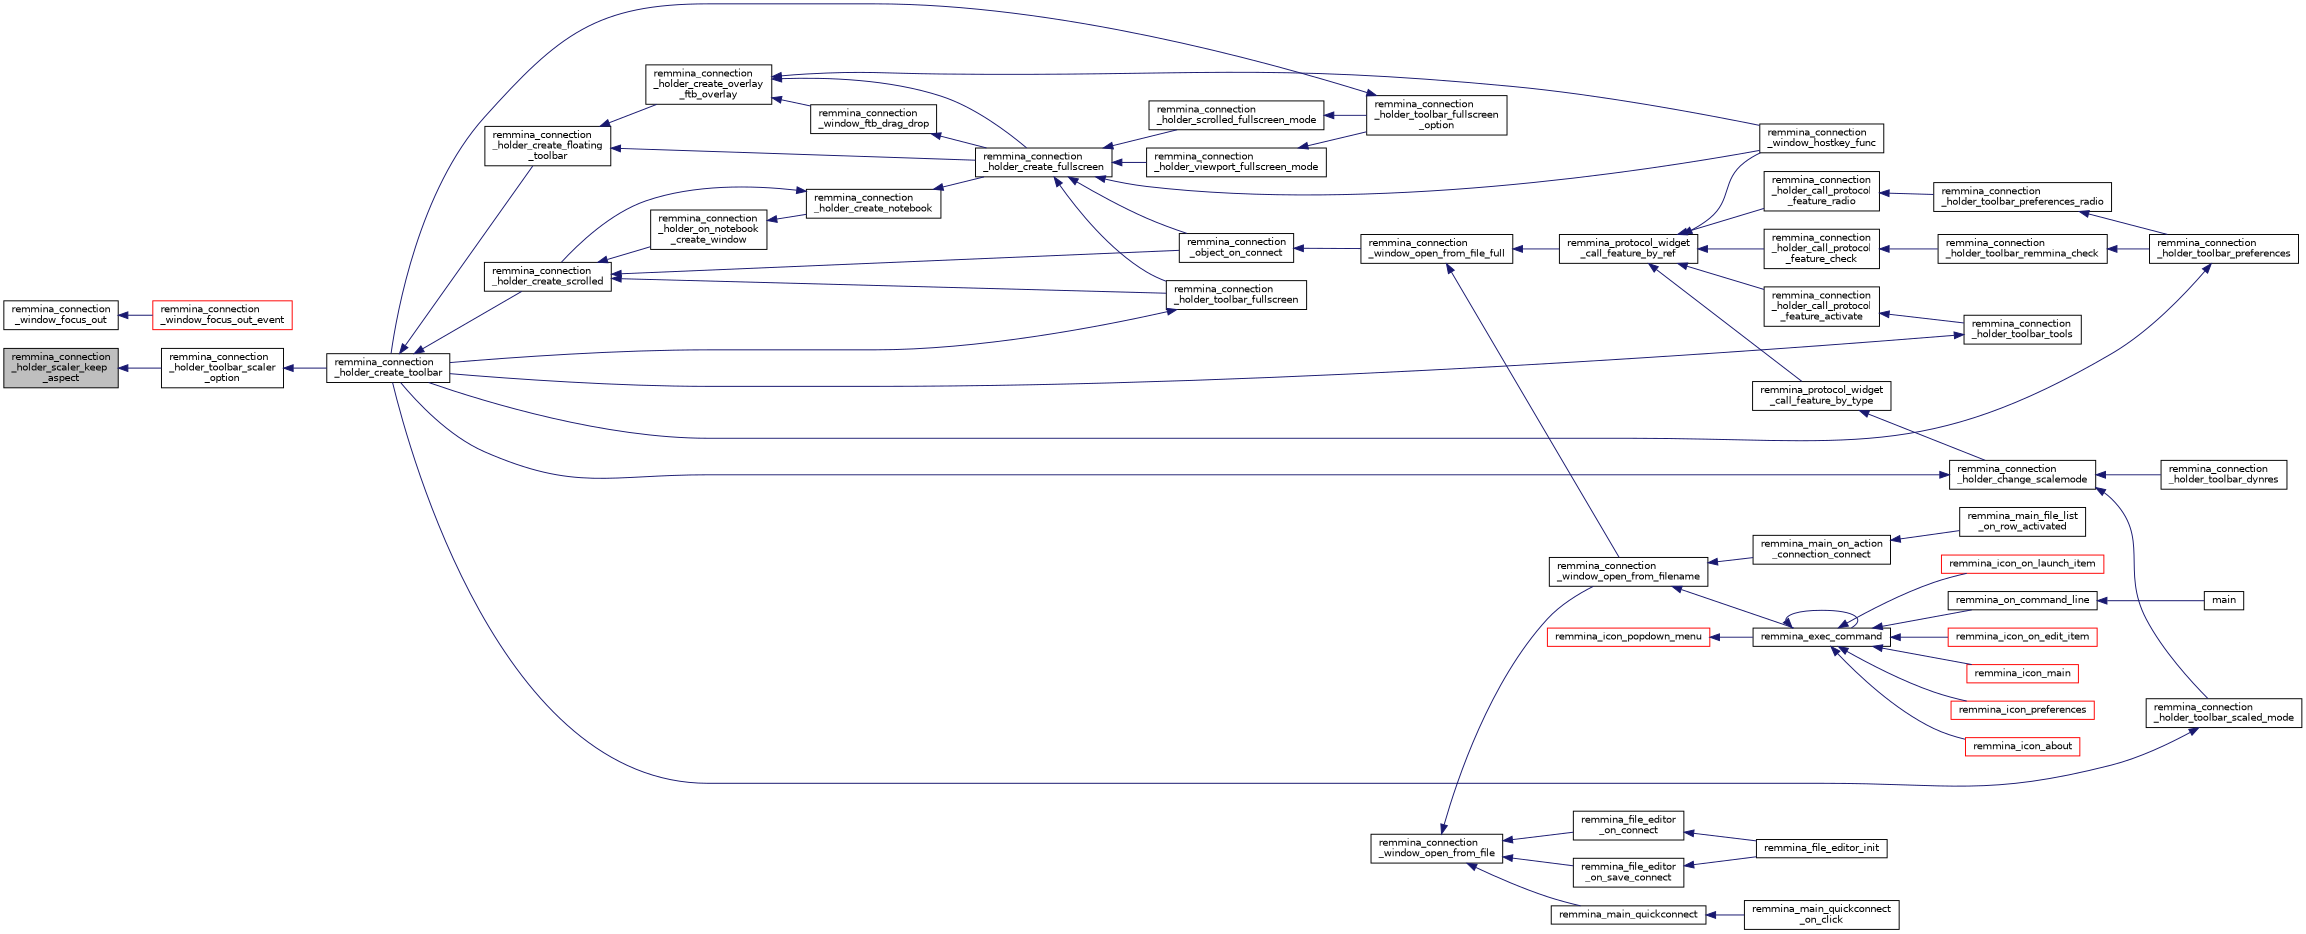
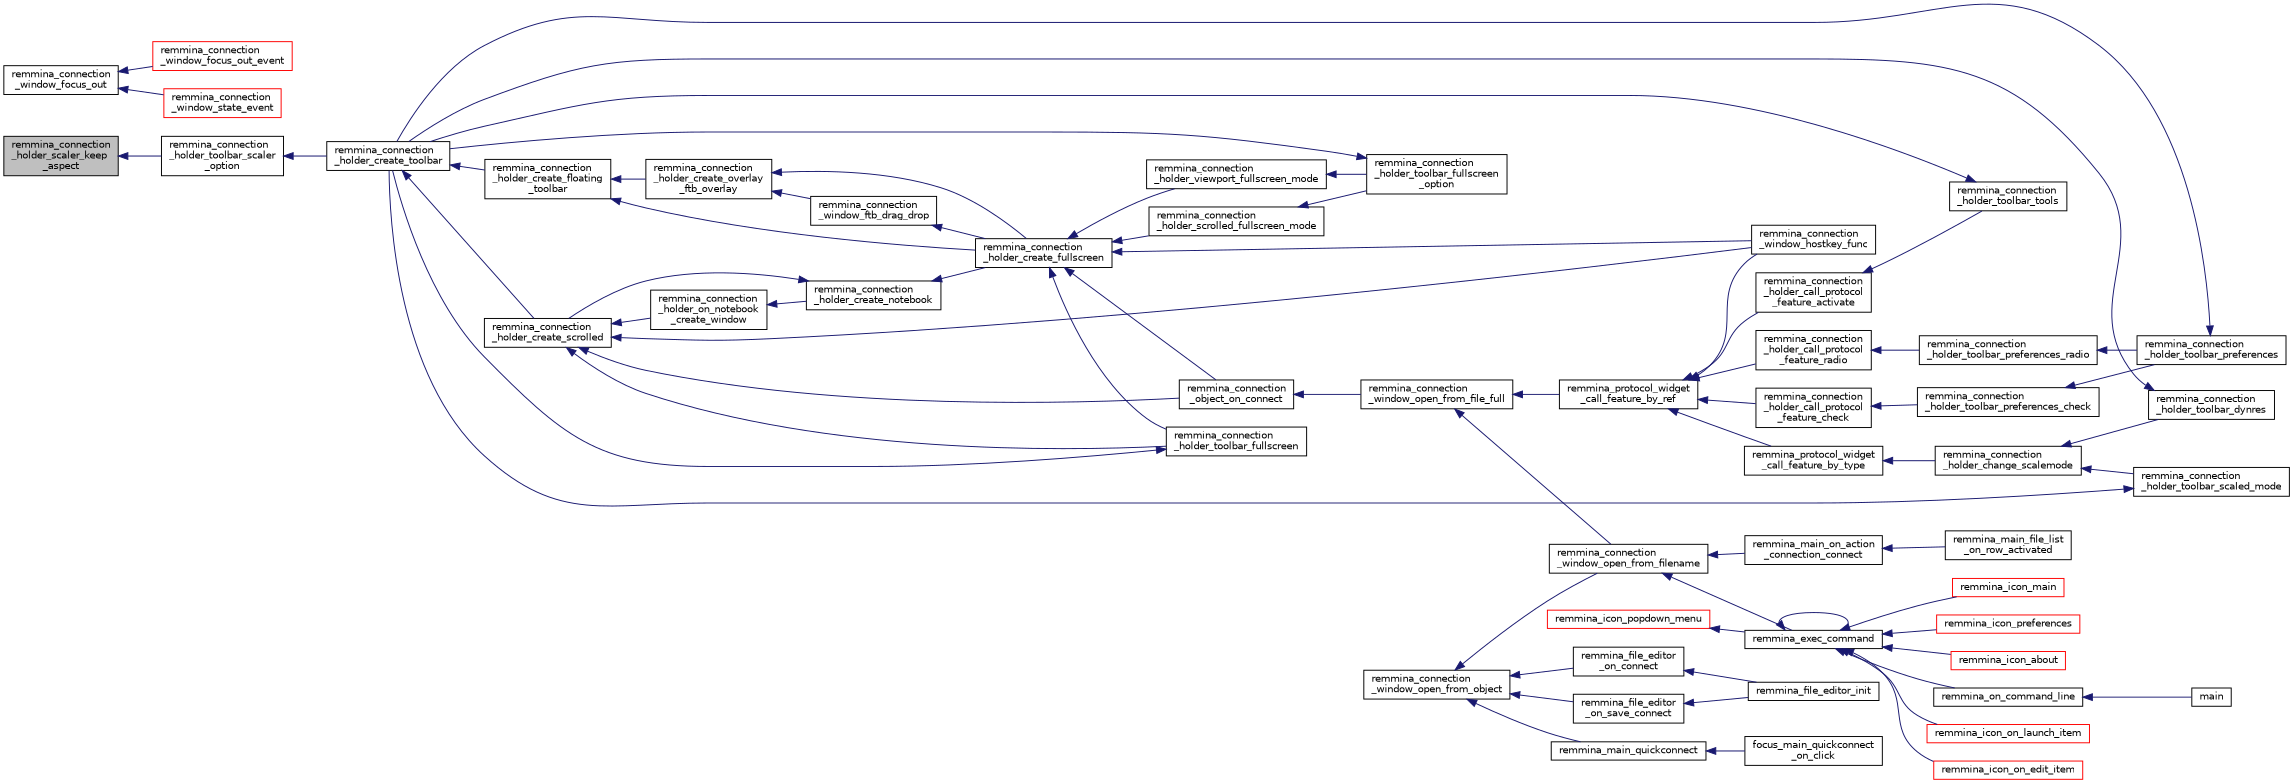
edge "remmina_connection _window_hostkey_func" -> "remmina_connection _holder_create_overlay _ftb_overlay": now "remmina_connection _window_hostkey_func" -> "remmina_connection _holder_create_scrolled"
node "remmina_connection _window_state_event": added
node "remmina_connection _holder_toolbar_remmina_check": label "remmina_connection _holder_toolbar_remmina_check" -> "remmina_connection _holder_toolbar_preferences_check"
edge "remmina_connection _holder_create_toolbar" -> "remmina_connection _holder_change_scalemode": now "remmina_connection _holder_create_toolbar" -> "remmina_connection _holder_toolbar_dynres"
node "remmina_connection _window_open_from_file": label "remmina_connection _window_open_from_file" -> "remmina_connection _window_open_from_object"
node "remmina_main_quickconnect _on_click": label "remmina_main_quickconnect _on_click" -> "focus_main_quickconnect _on_click"
